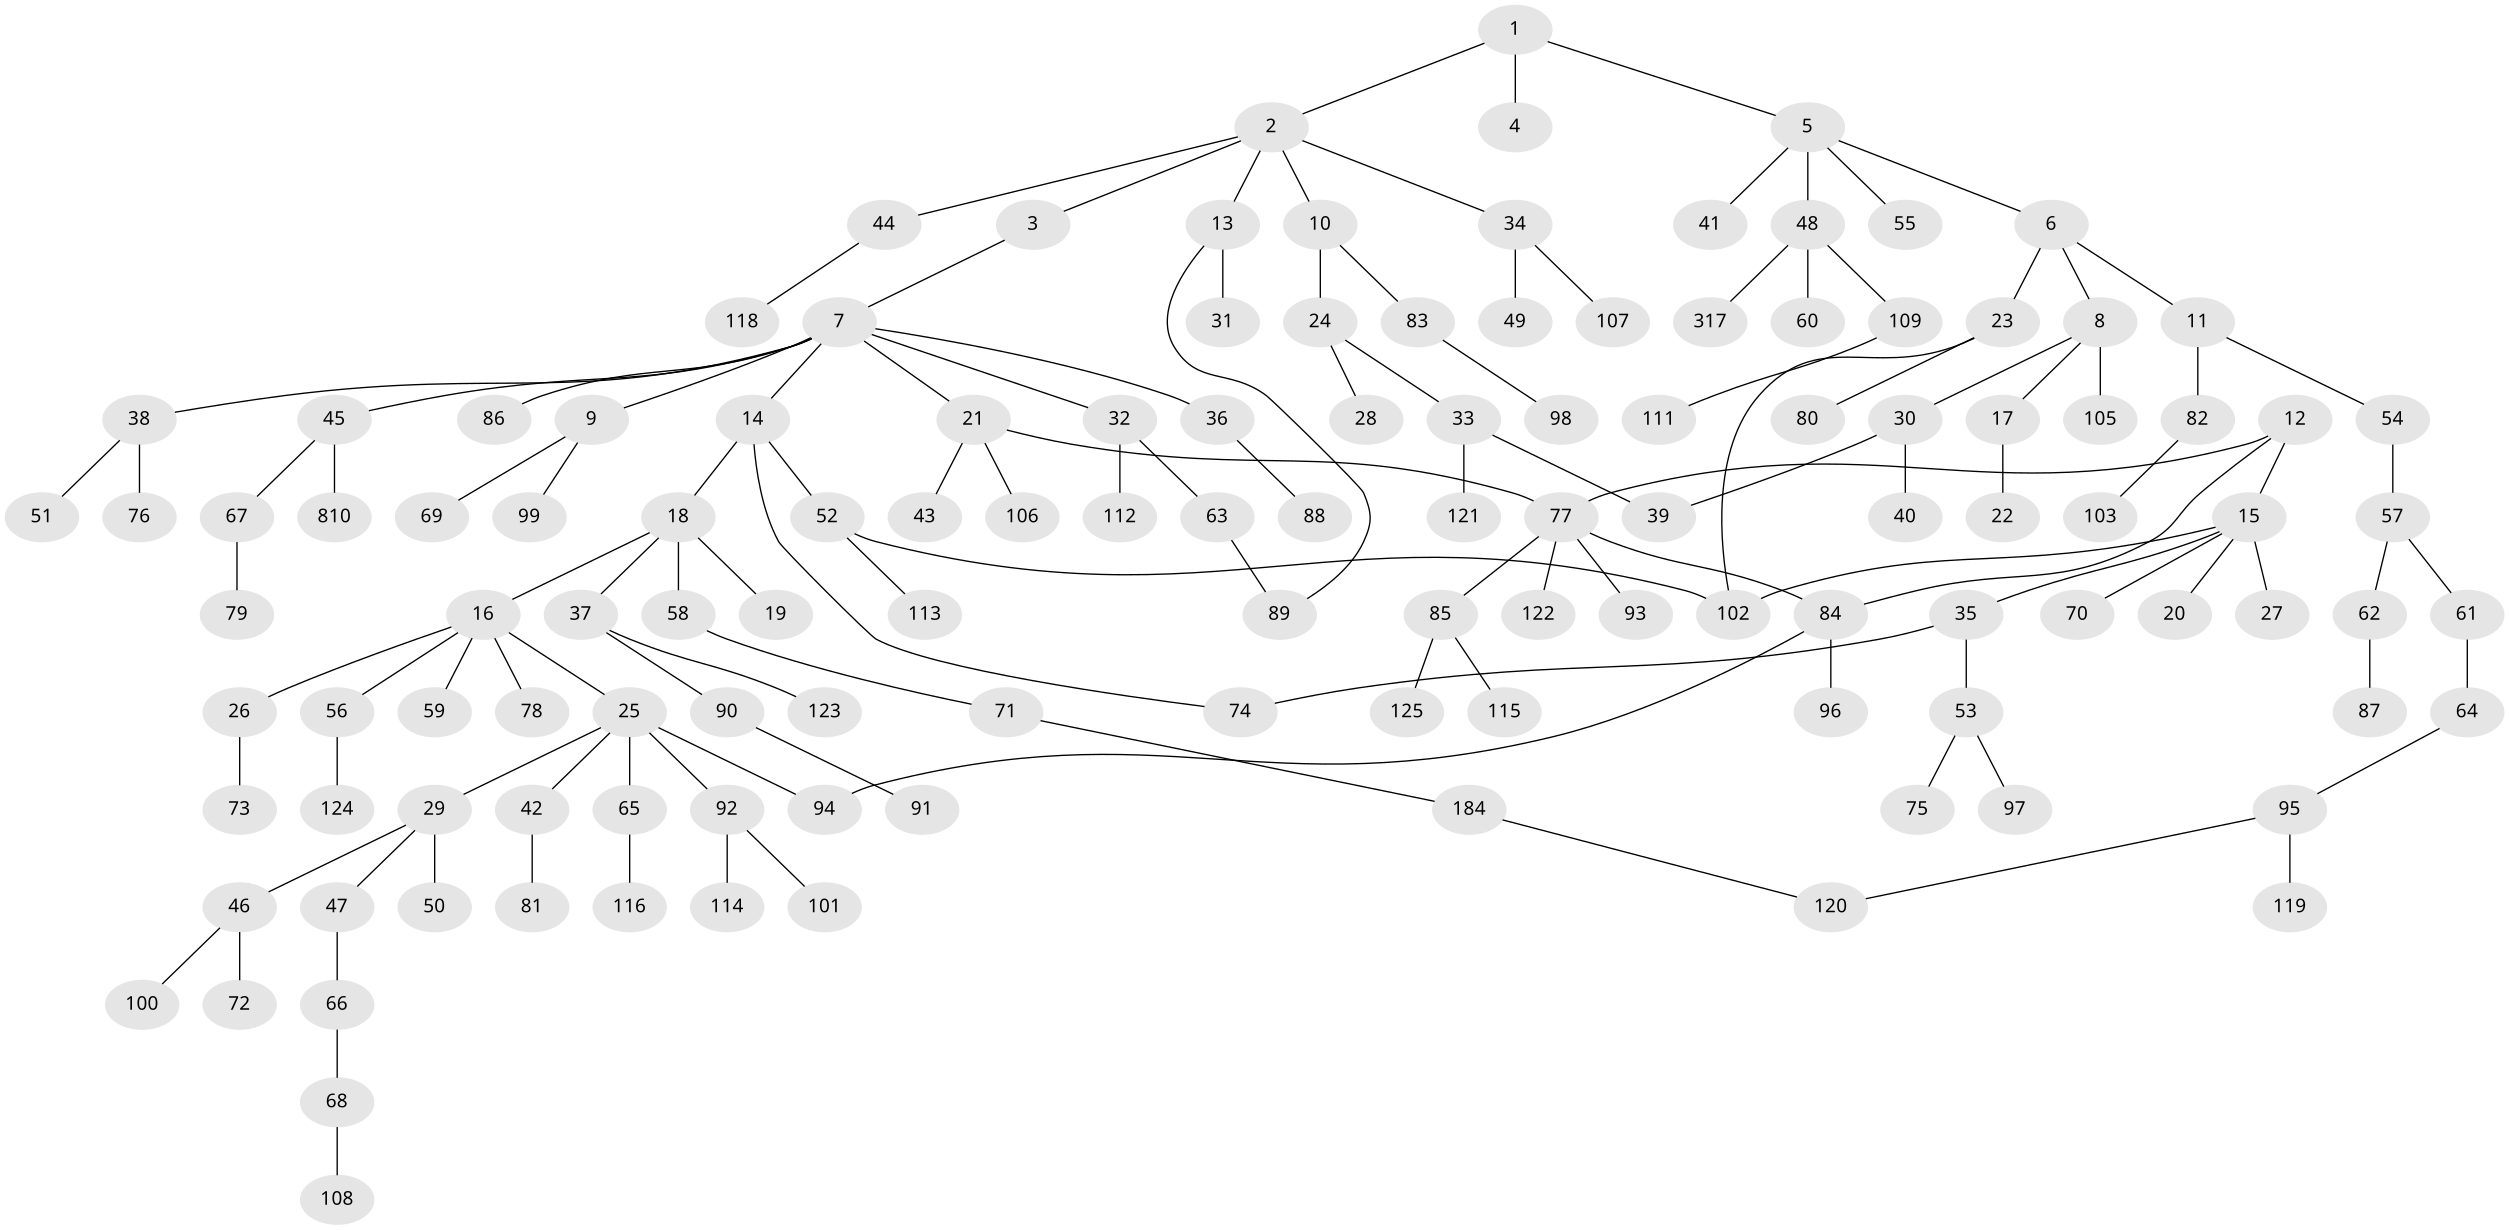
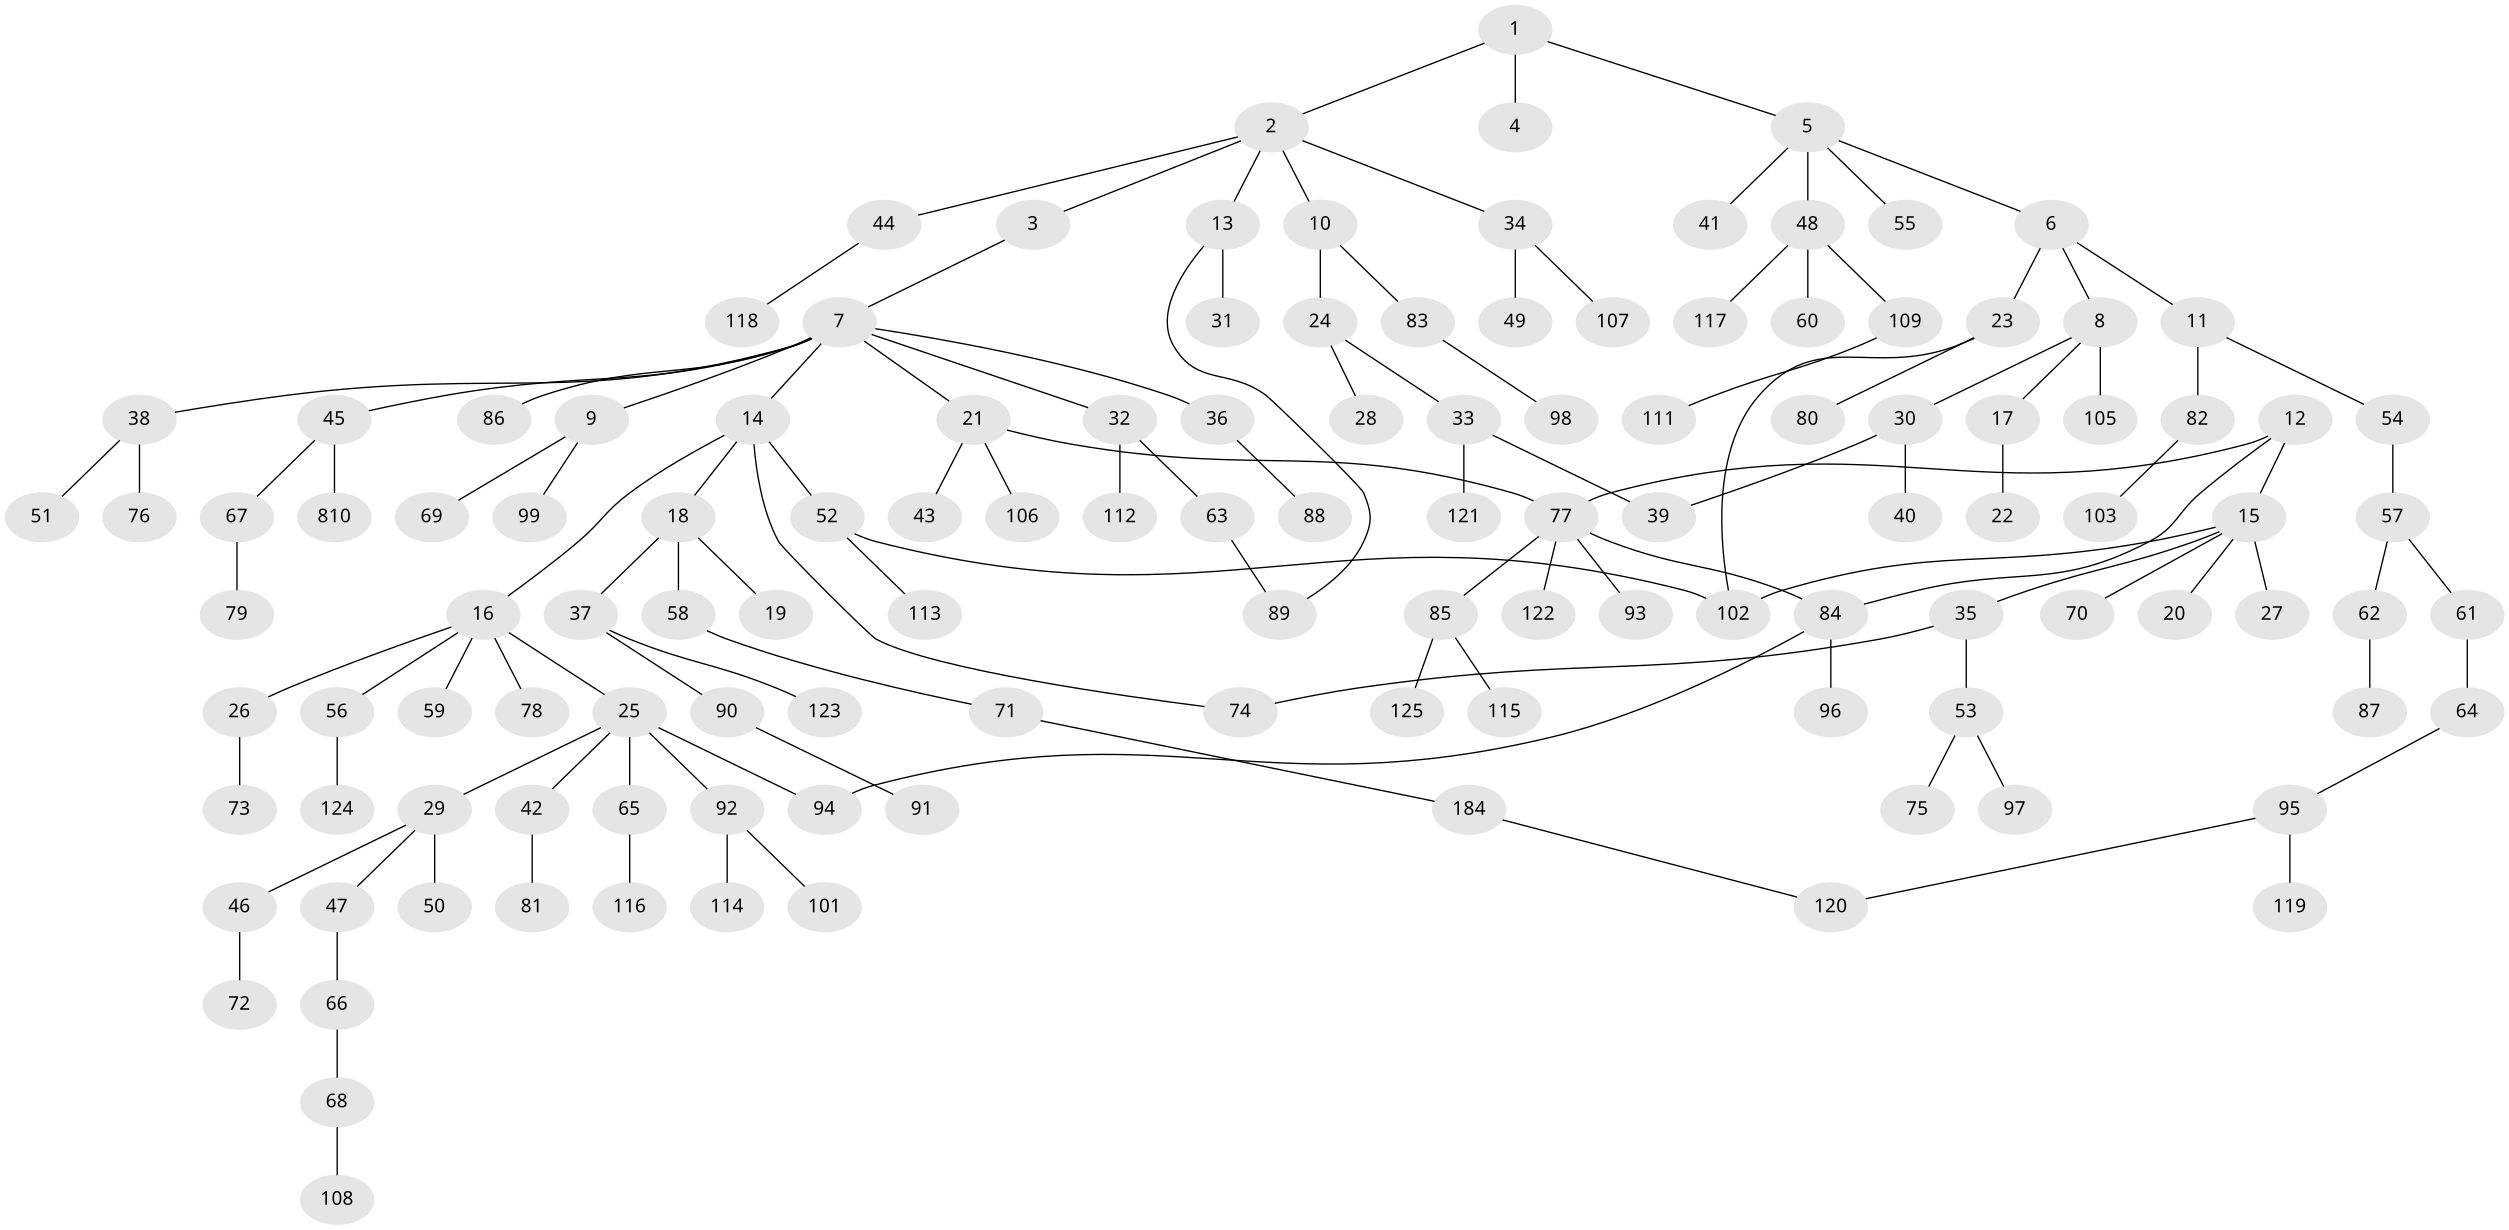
node "317": label "317" -> "117"
edge "18" -- "16": now "14" -- "16"
node "100": removed
